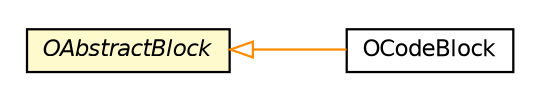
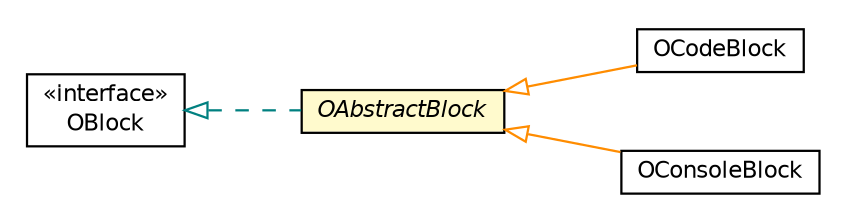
node "OBlock": added
node "OConsoleBlock": added
